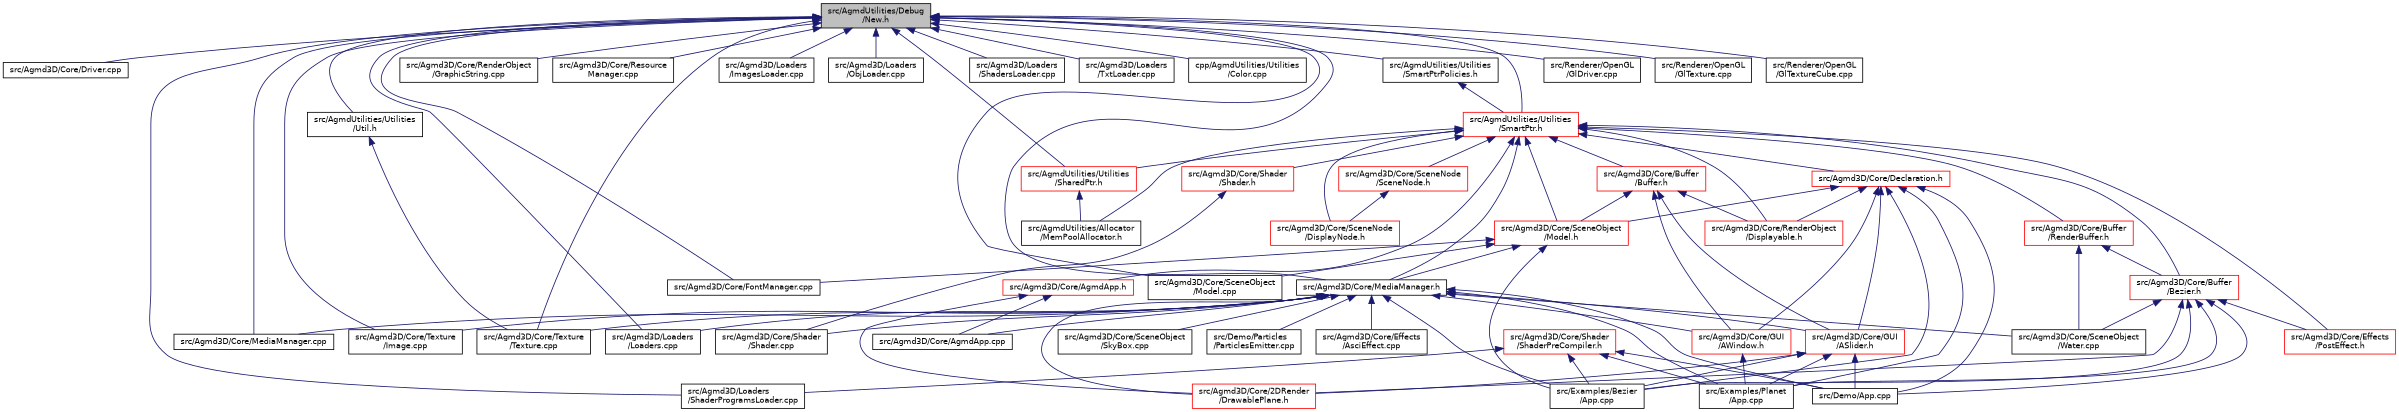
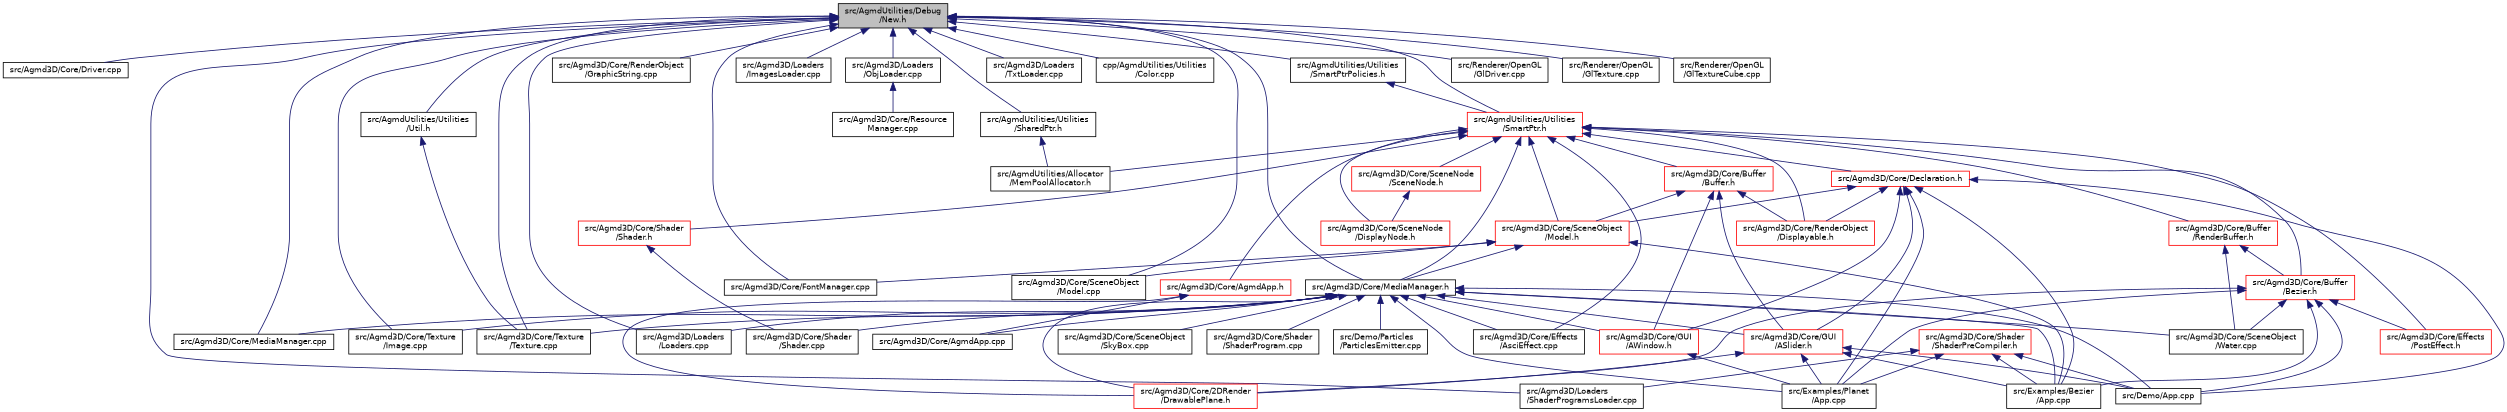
edge "src/Agmd3D/Core/Resource Manager.cpp" -> "src/AgmdUtilities/Debug /New.h": now "src/Agmd3D/Core/Resource Manager.cpp" -> "src/Agmd3D/Loaders /ObjLoader.cpp"
node "src/Agmd3D/Loaders /ShadersLoader.cpp": removed
edge "src/AgmdUtilities/Utilities /SharedPtr.h" -> "src/AgmdUtilities/Utilities /SmartPtr.h": now "src/Agmd3D/Core/Effects /AsciEffect.cpp" -> "src/AgmdUtilities/Utilities /SmartPtr.h"
node "src/AgmdUtilities/Utilities /SharedPtr.h": color red -> black
node "src/Agmd3D/Core/Shader /ShaderProgram.cpp": added
